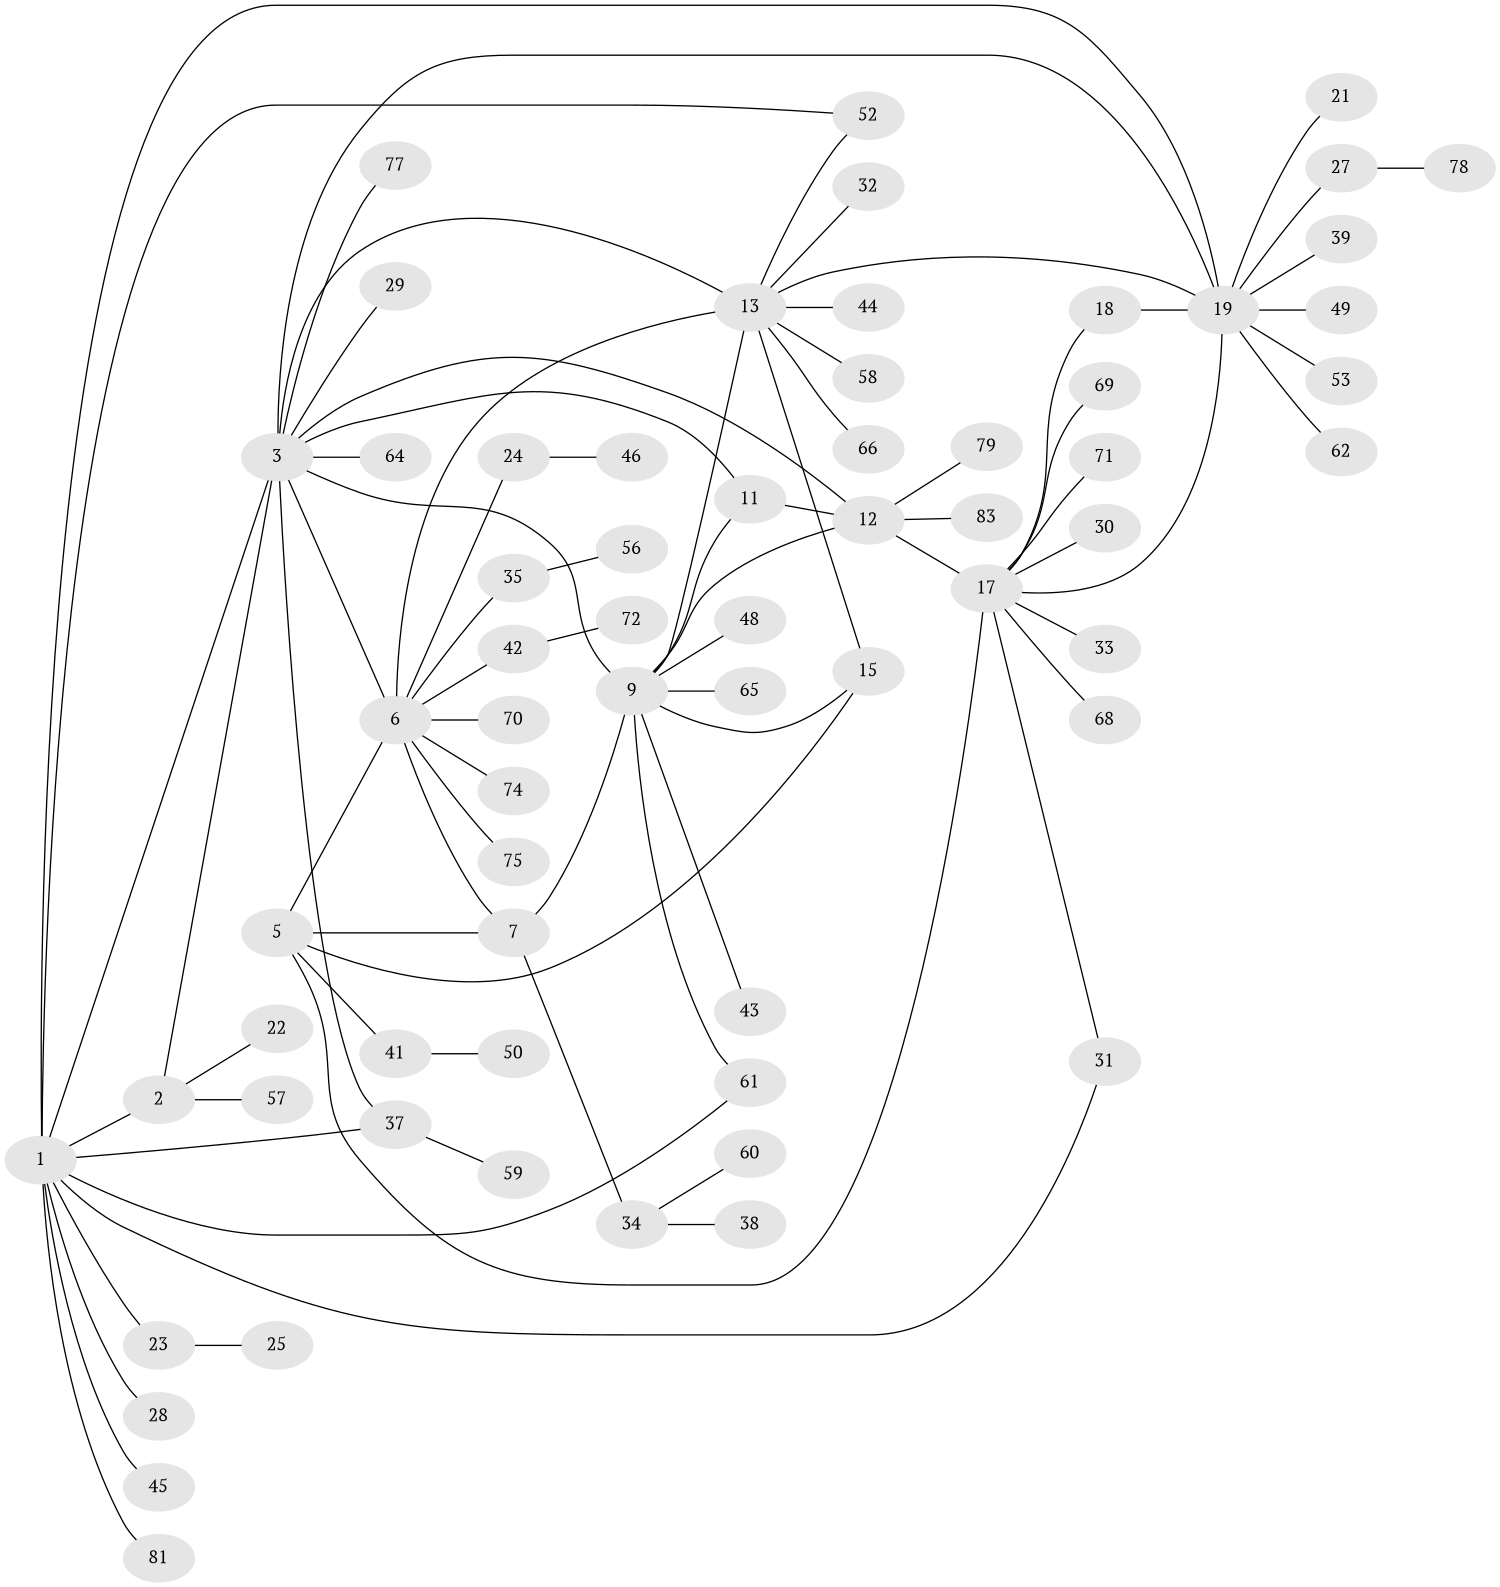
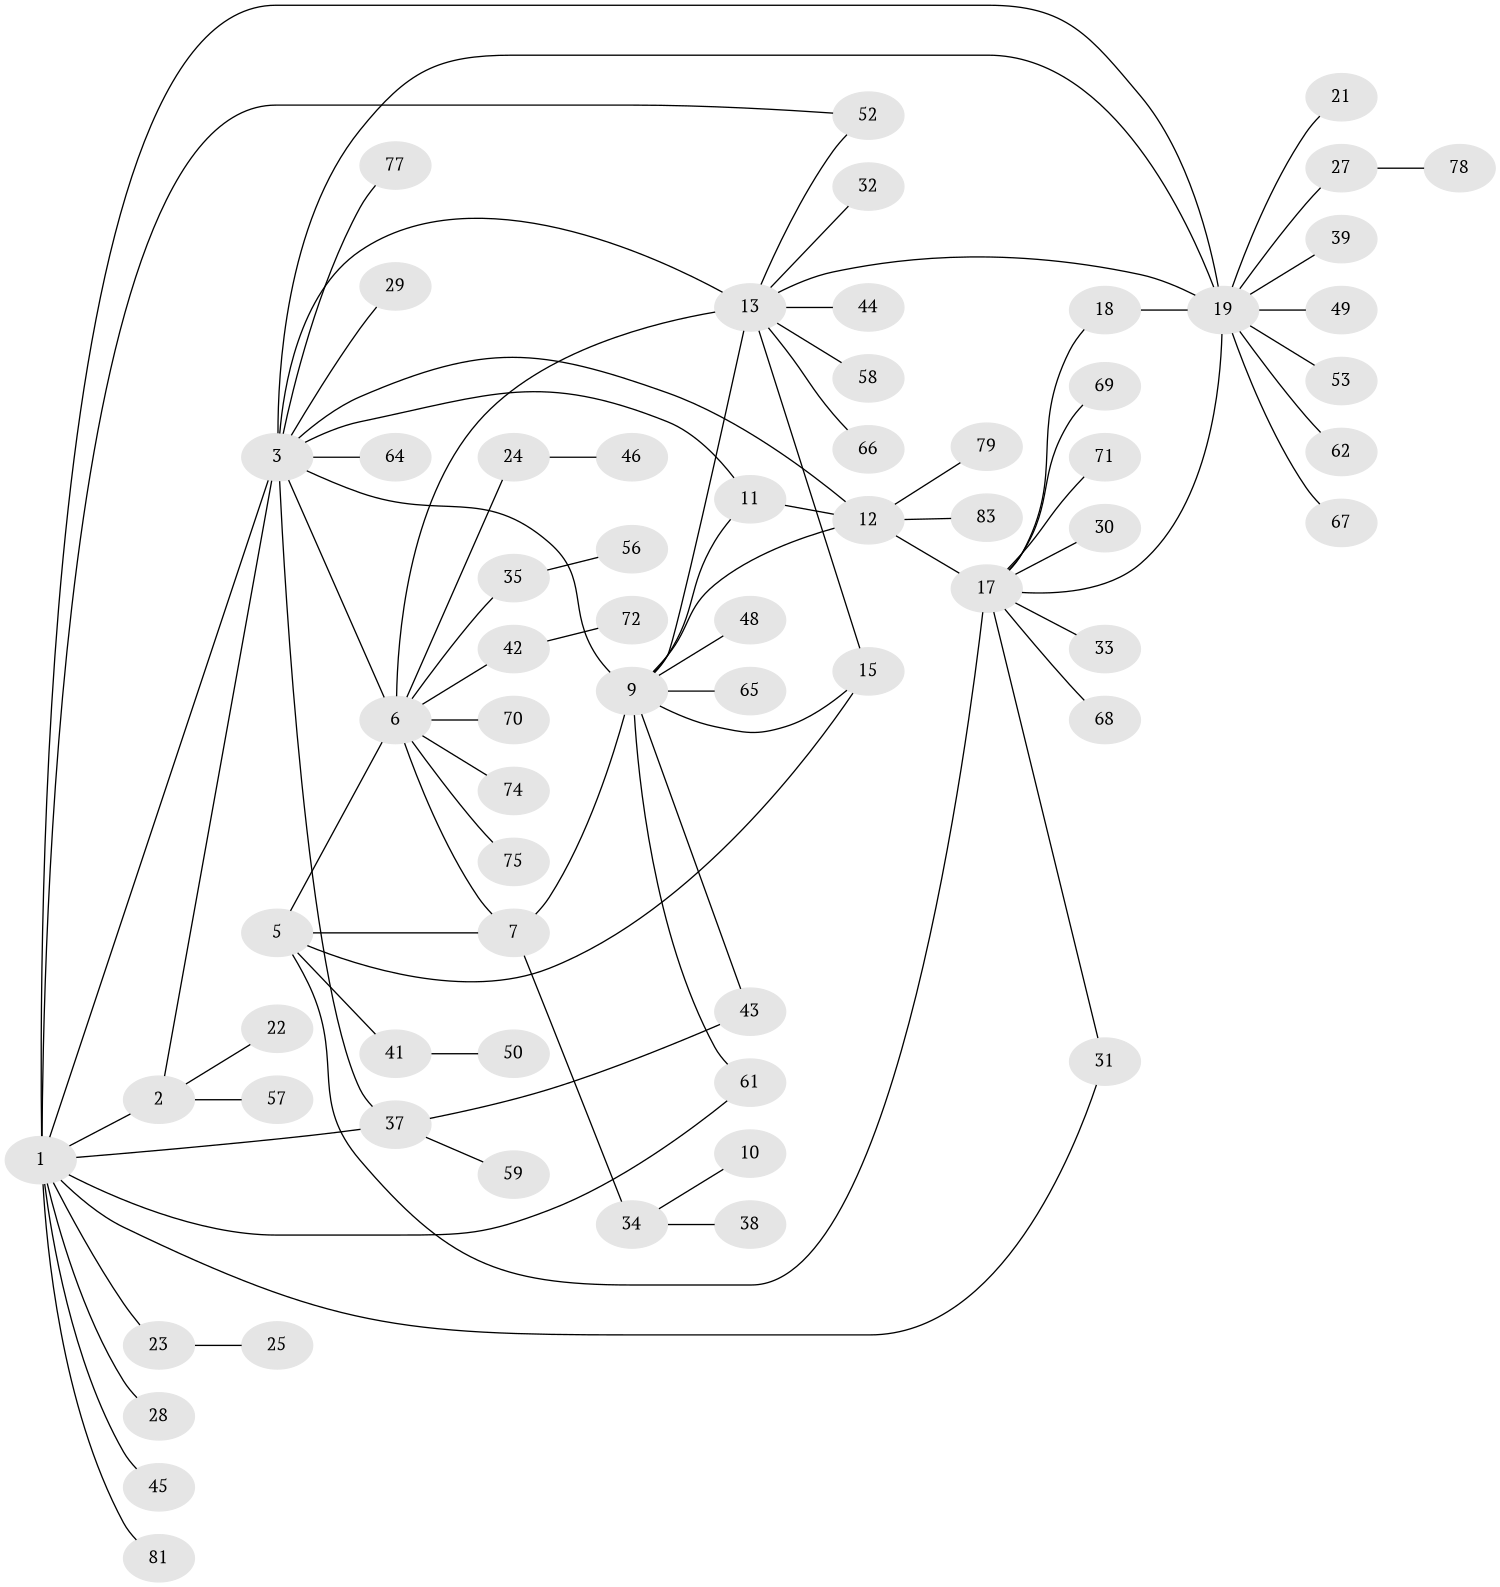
node "67": added
edge "43" -- "37": added
node "60": label "60" -> "10"
